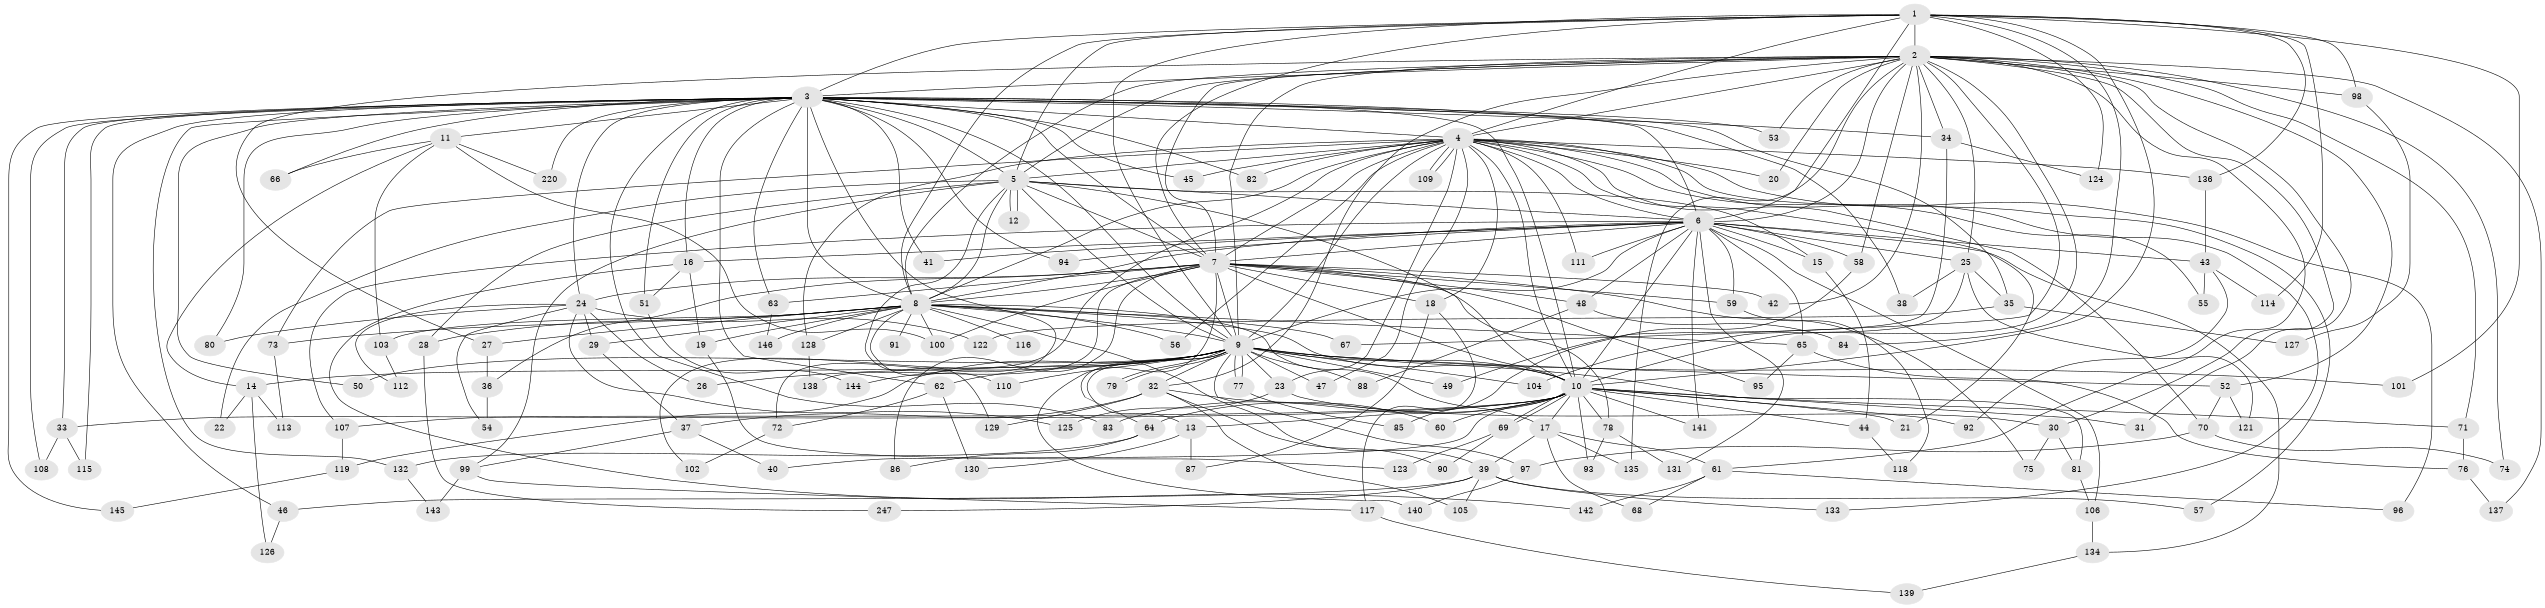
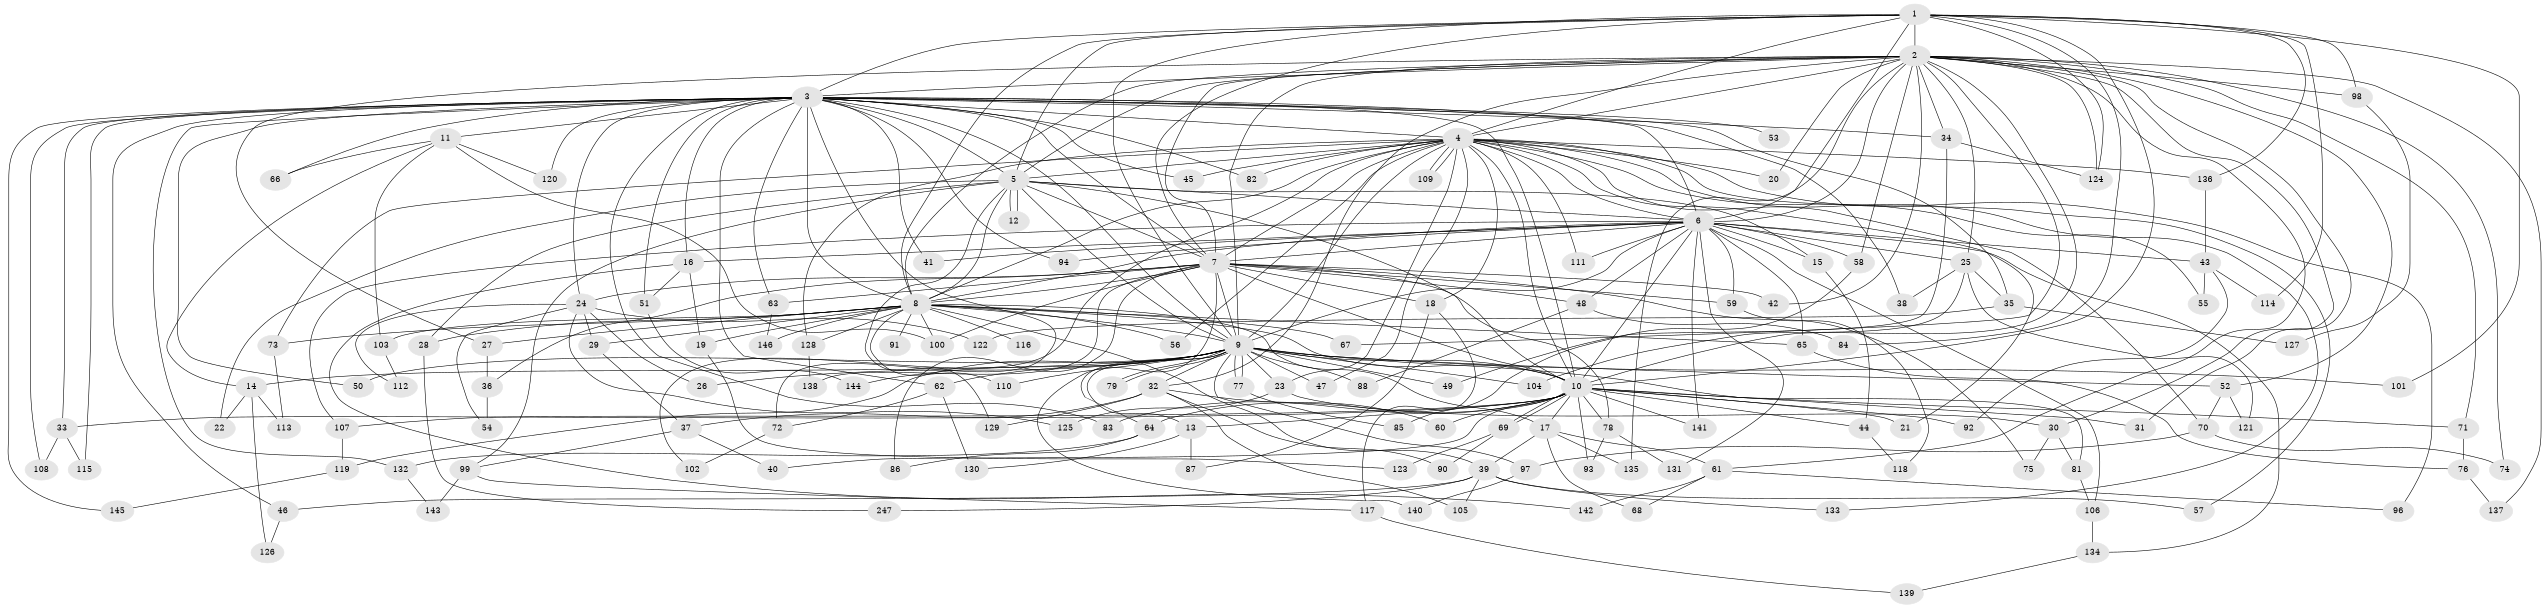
edge "2" -- "53": now "2" -- "124"
node "220": label "220" -> "120"
node "80": removed
node "95": removed
